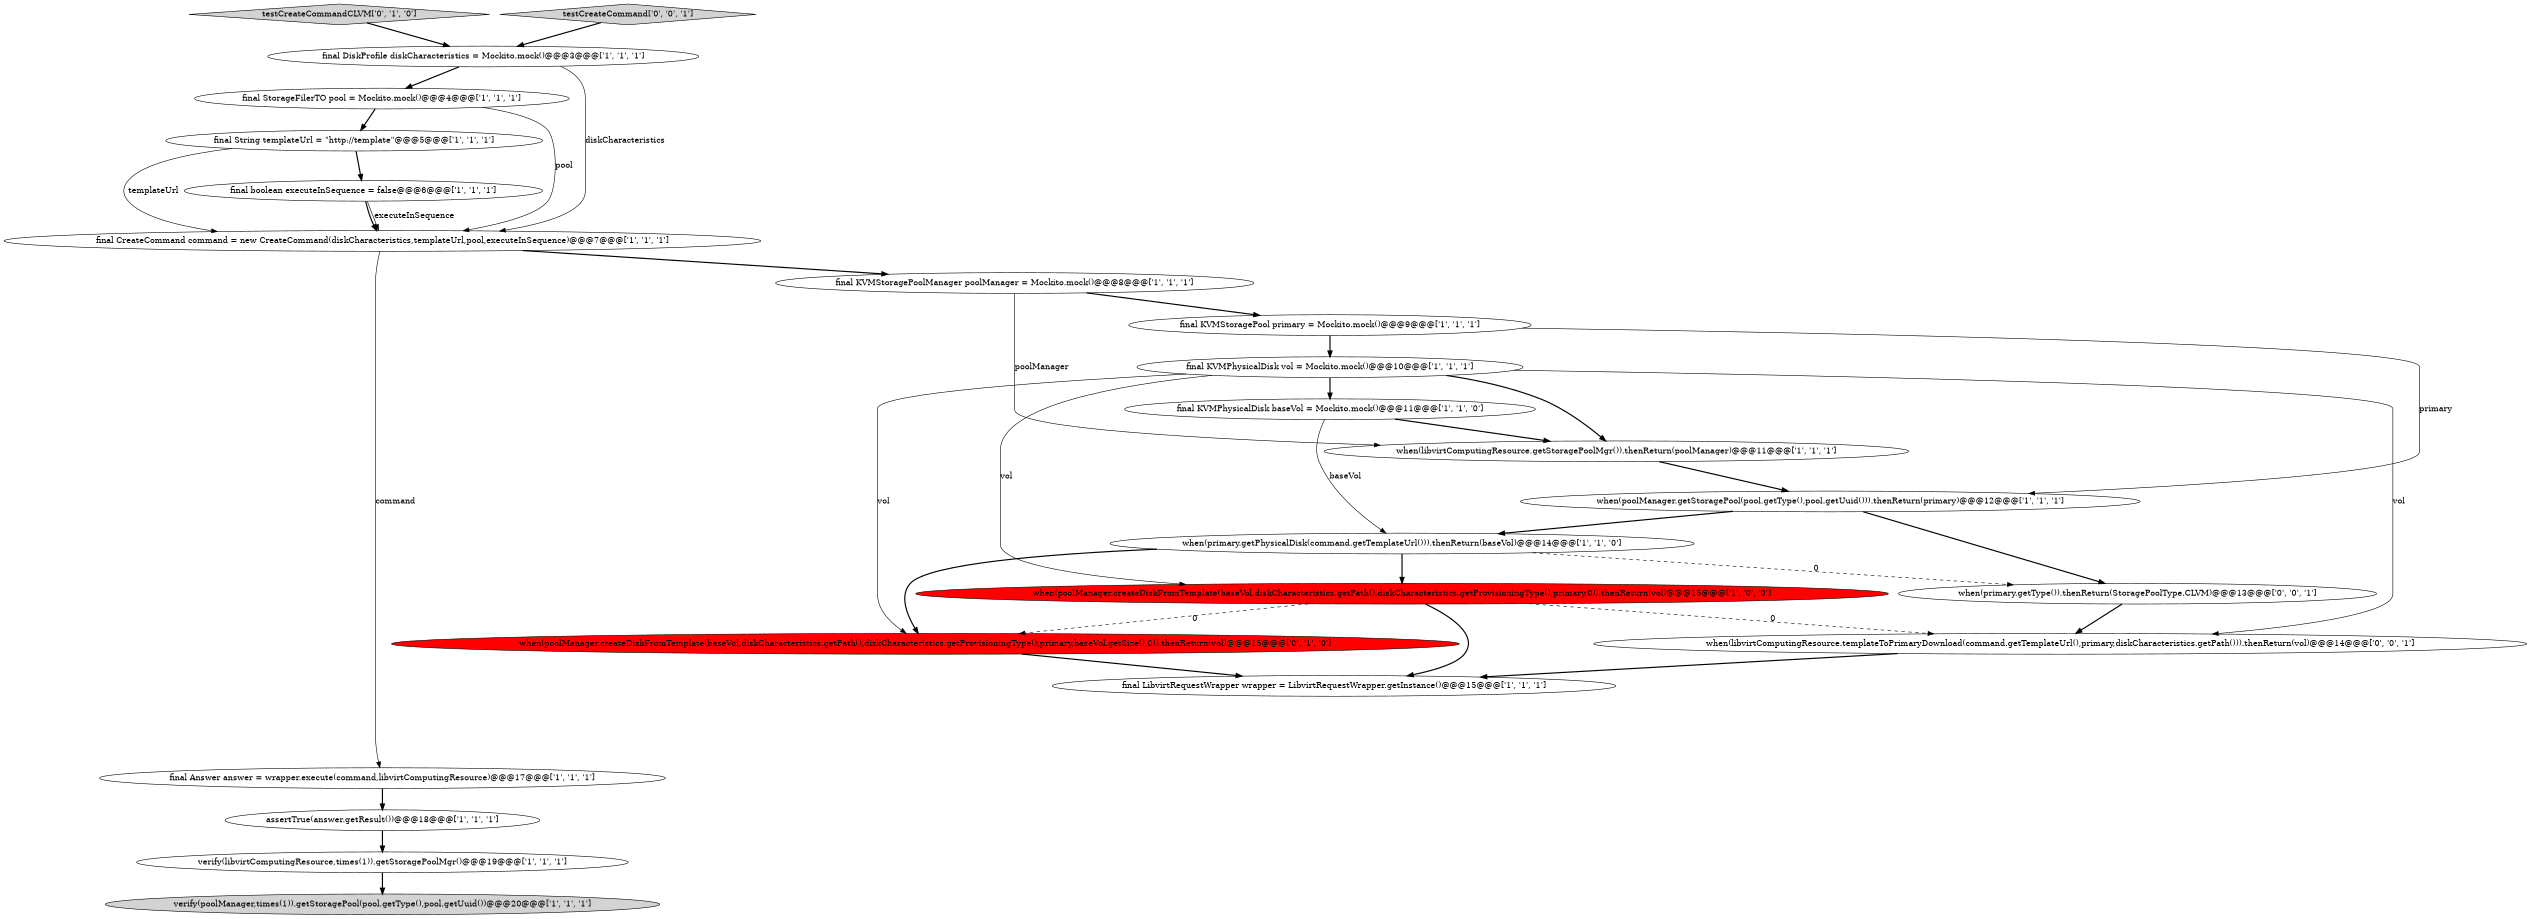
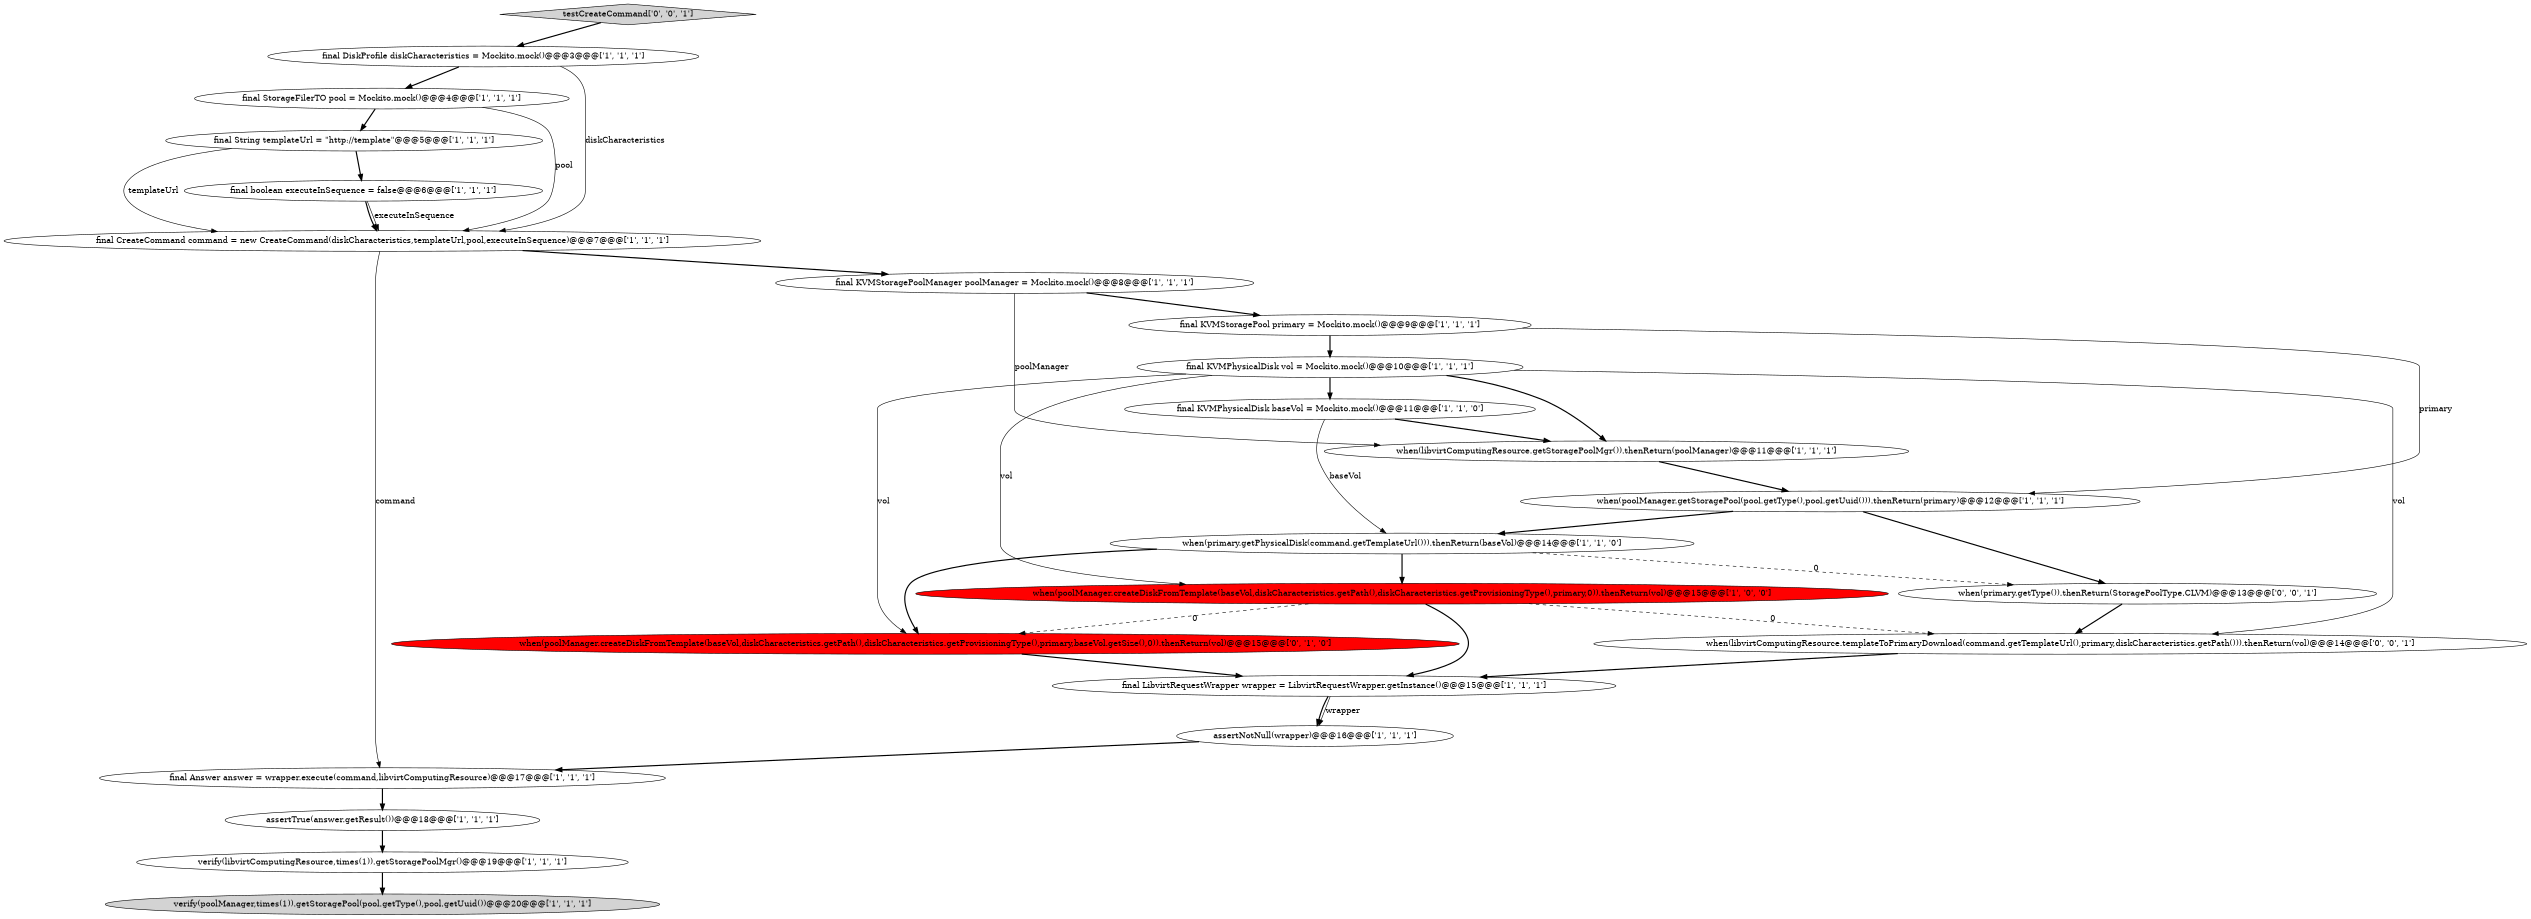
node "testCreateCommandCLVM['0', '1', '0']": removed
node "assertNotNull(wrapper)@@@16@@@['1', '1', '1']": added
